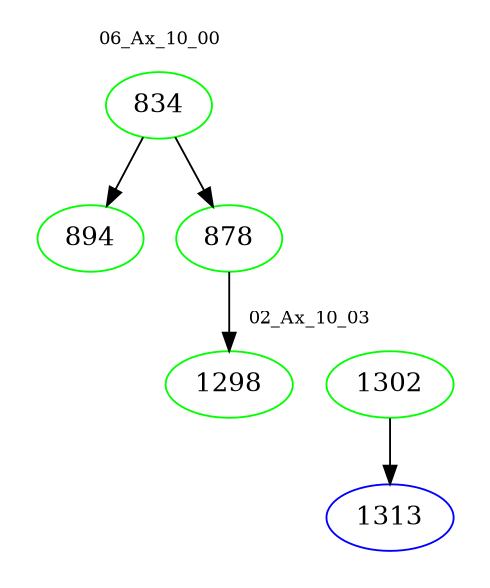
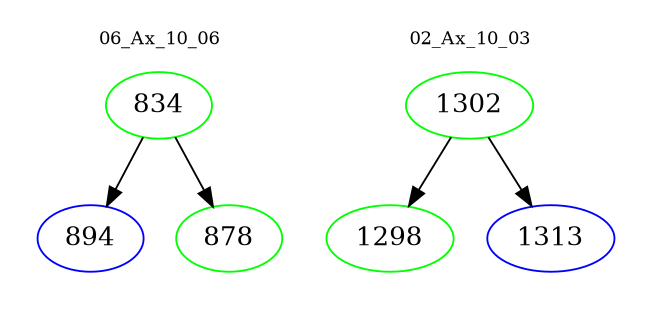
cluster "06_Ax_10_00": label "06_Ax_10_00" -> "06_Ax_10_06"
node "894": color green -> blue
edge "878" -> "1298": now "1302" -> "1298"
